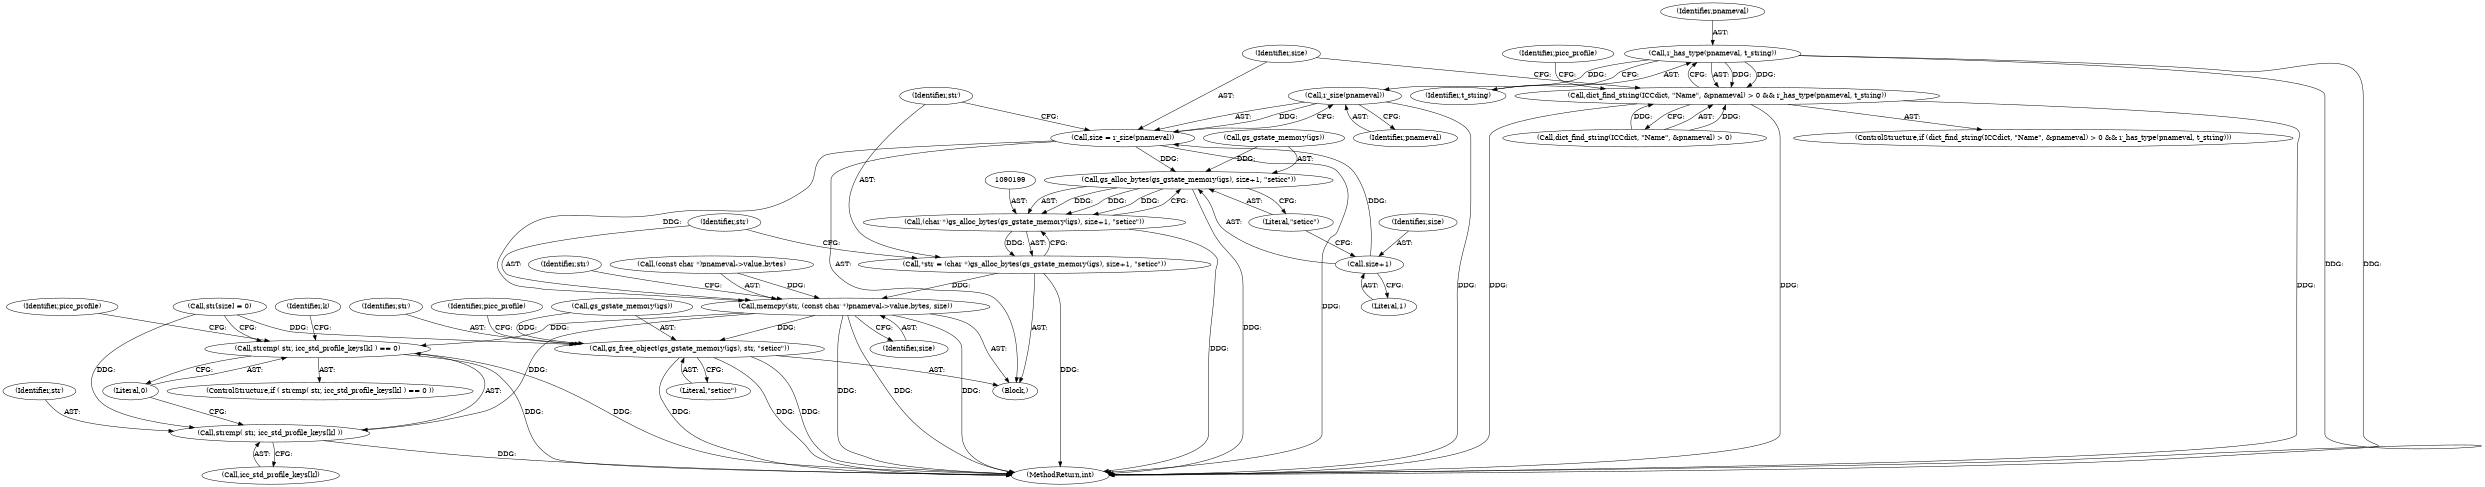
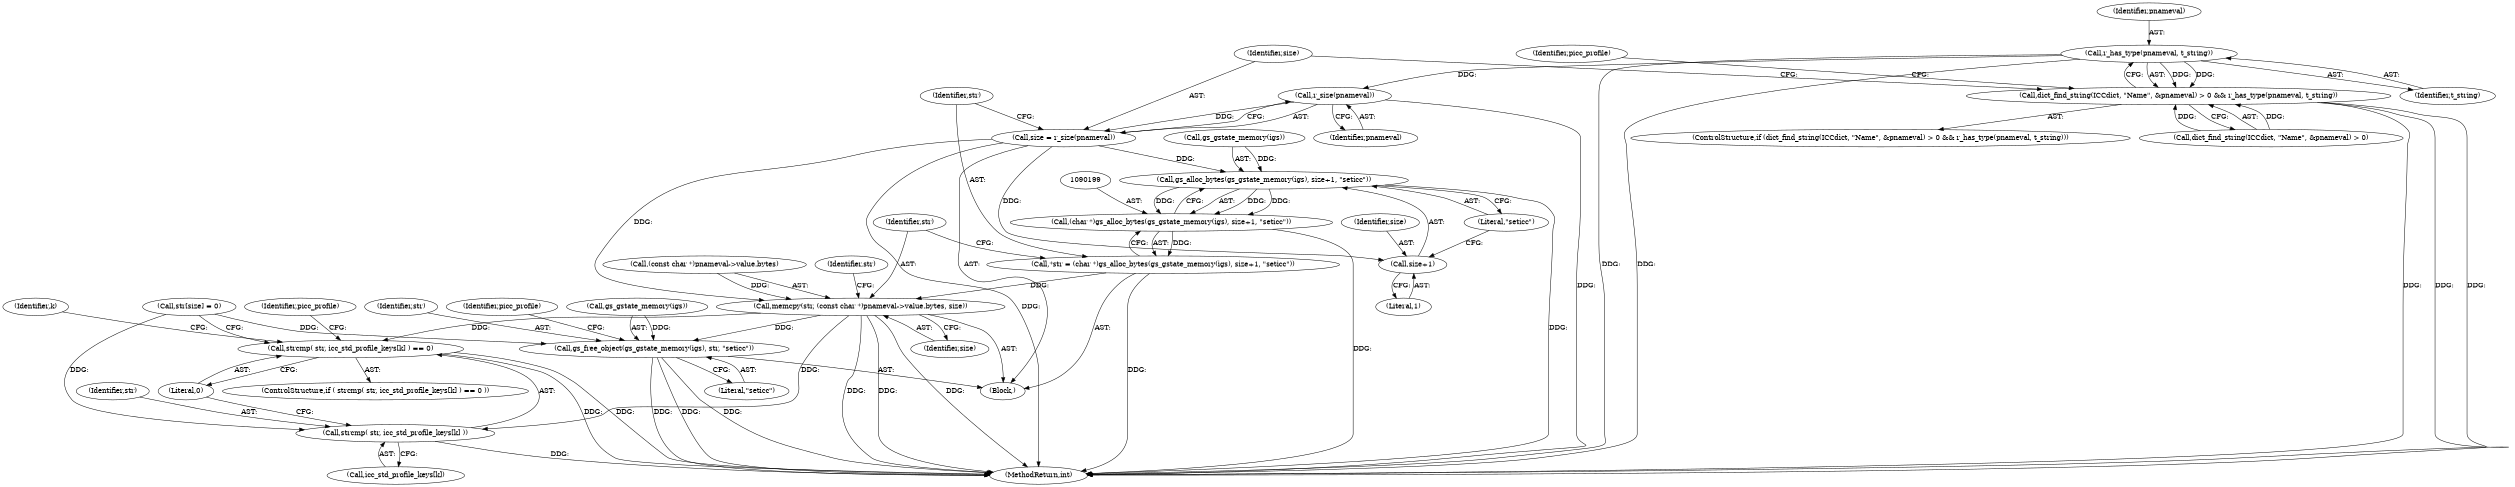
edge "(Call,r_has_type(pnameval, t_string))" -> "(Identifier,t_string)": label "CFG: " -> "AST: "
edge "(Call,size+1)" -> "(Call,size = r_size(pnameval))": reversed
